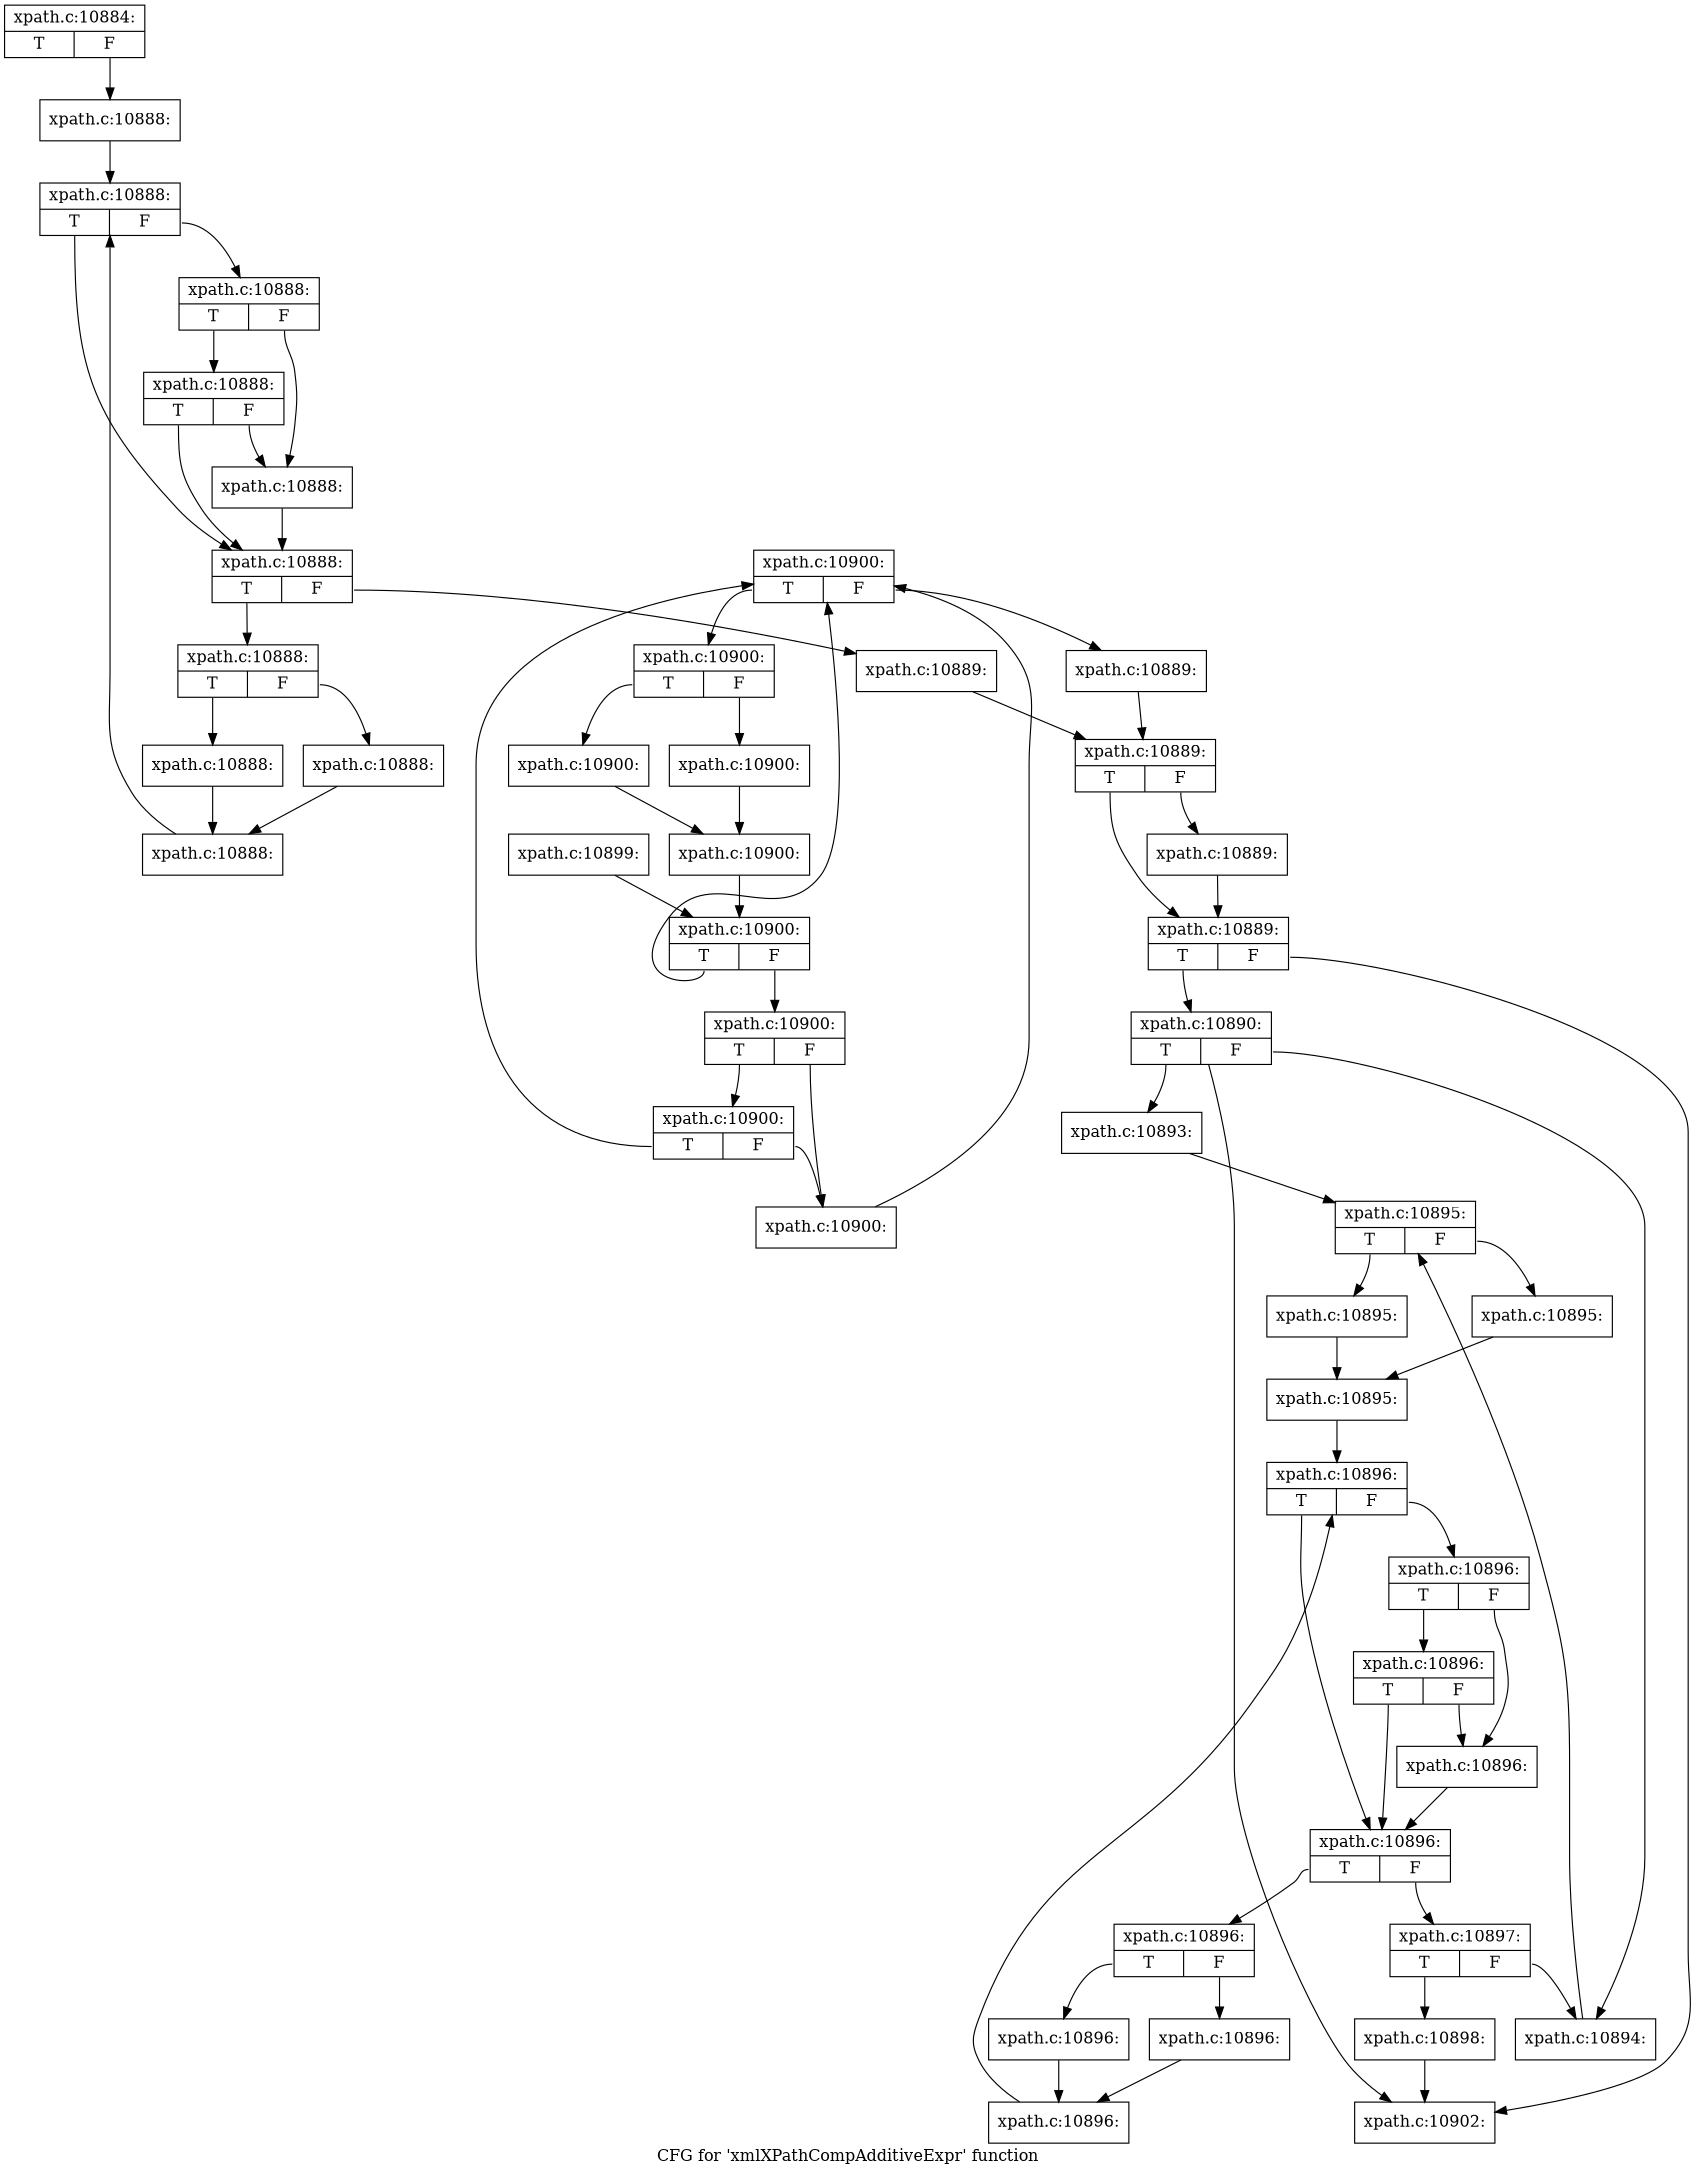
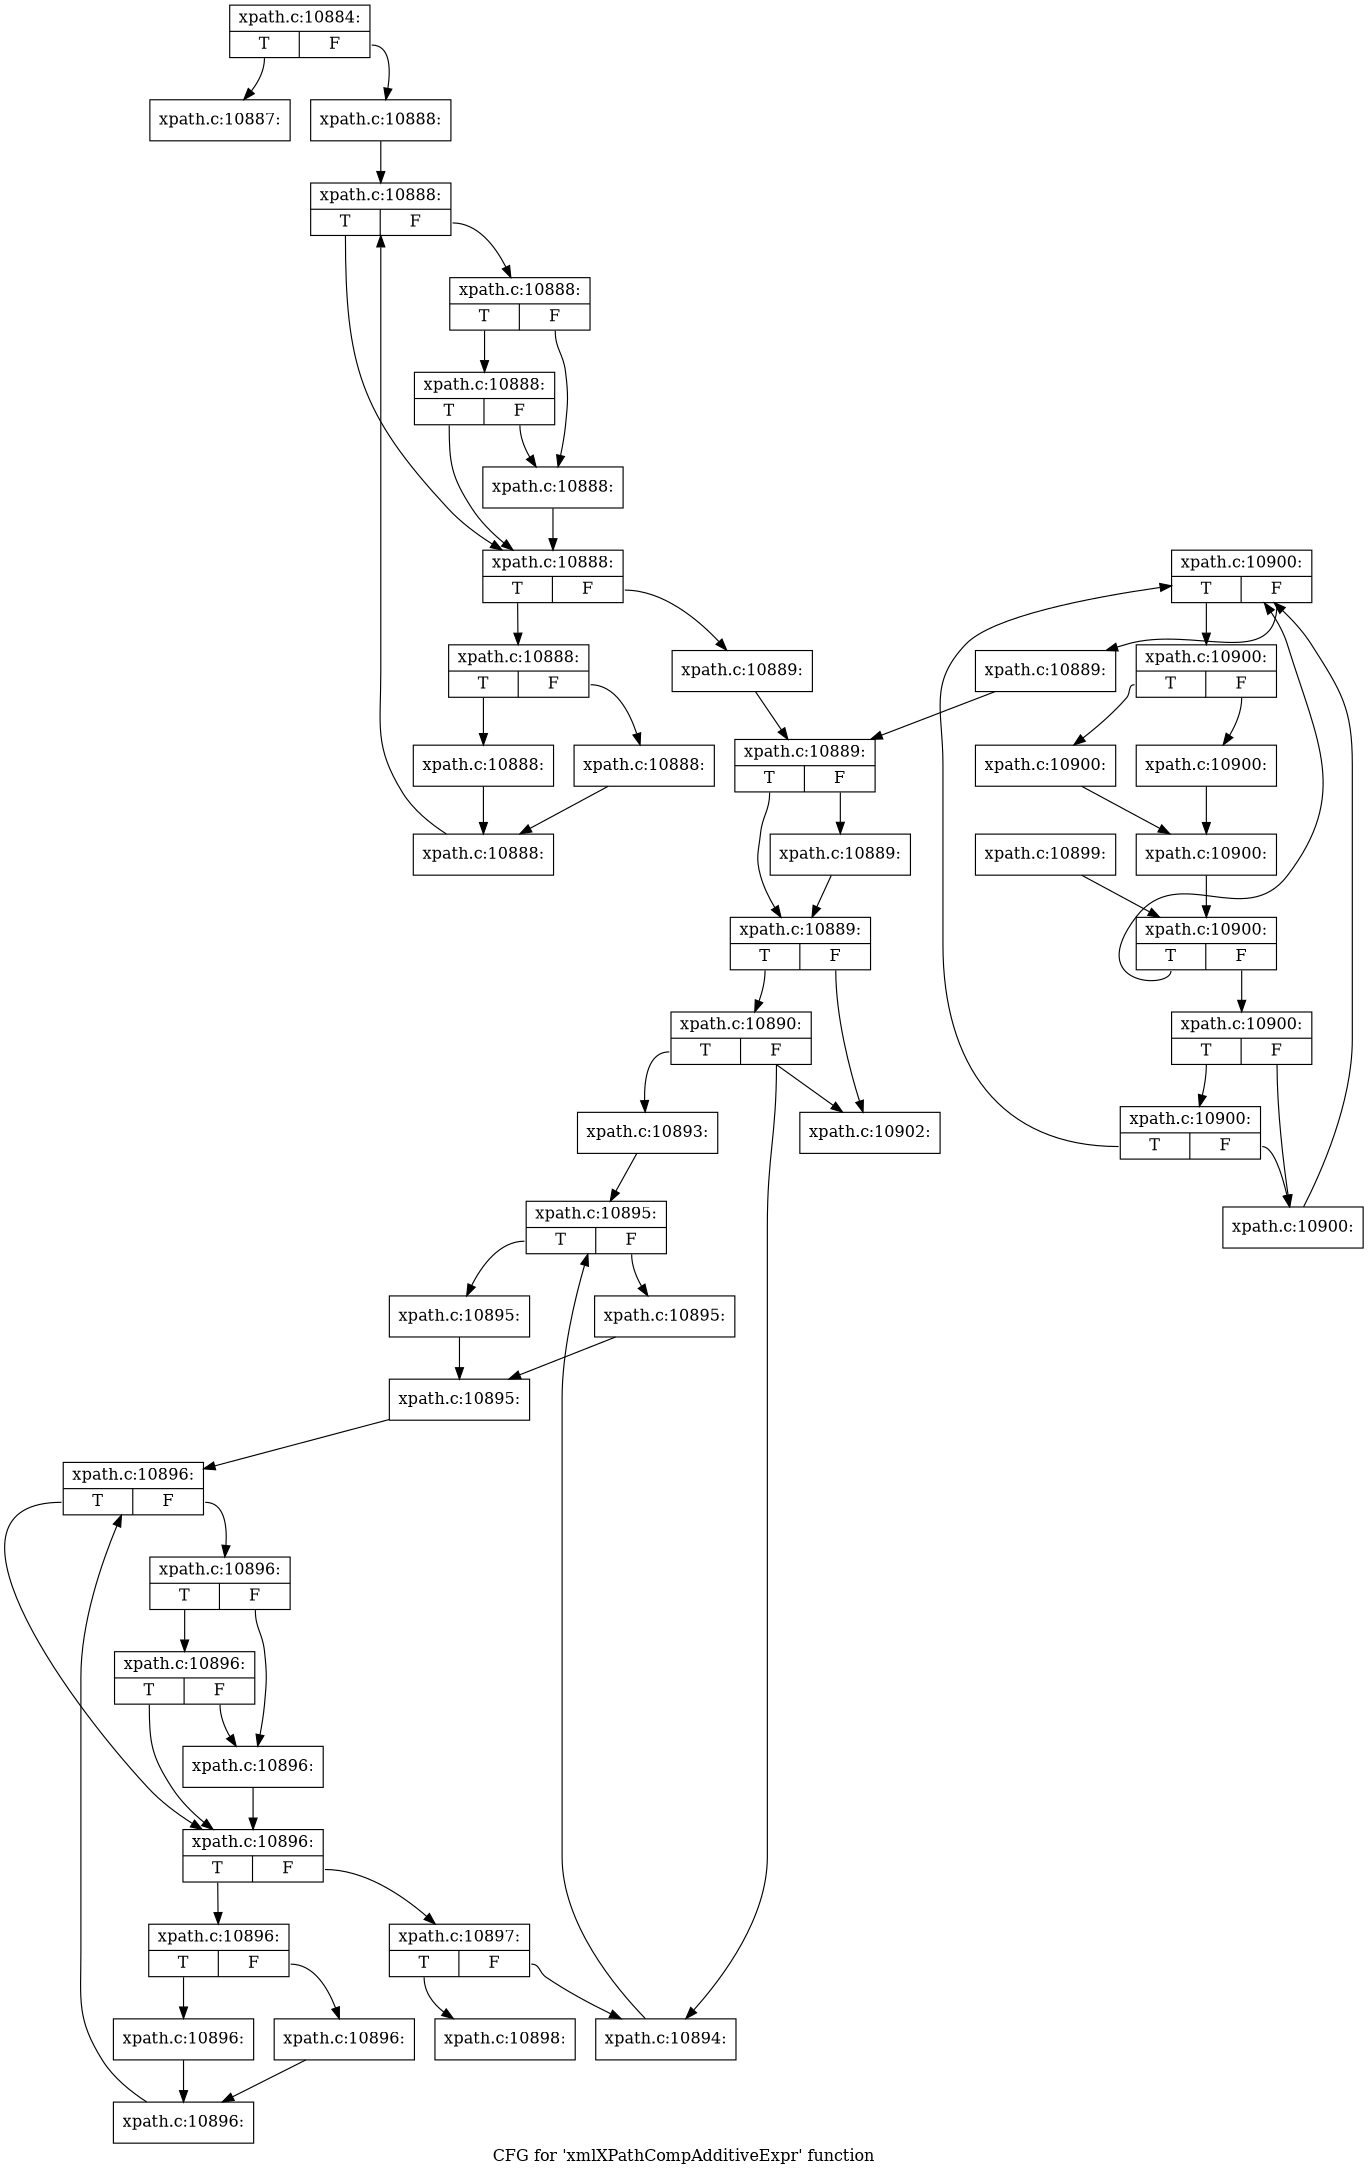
node "xpath.c:10887:": added
edge "xpath.c:10898:" -> "xpath.c:10902:": removed
